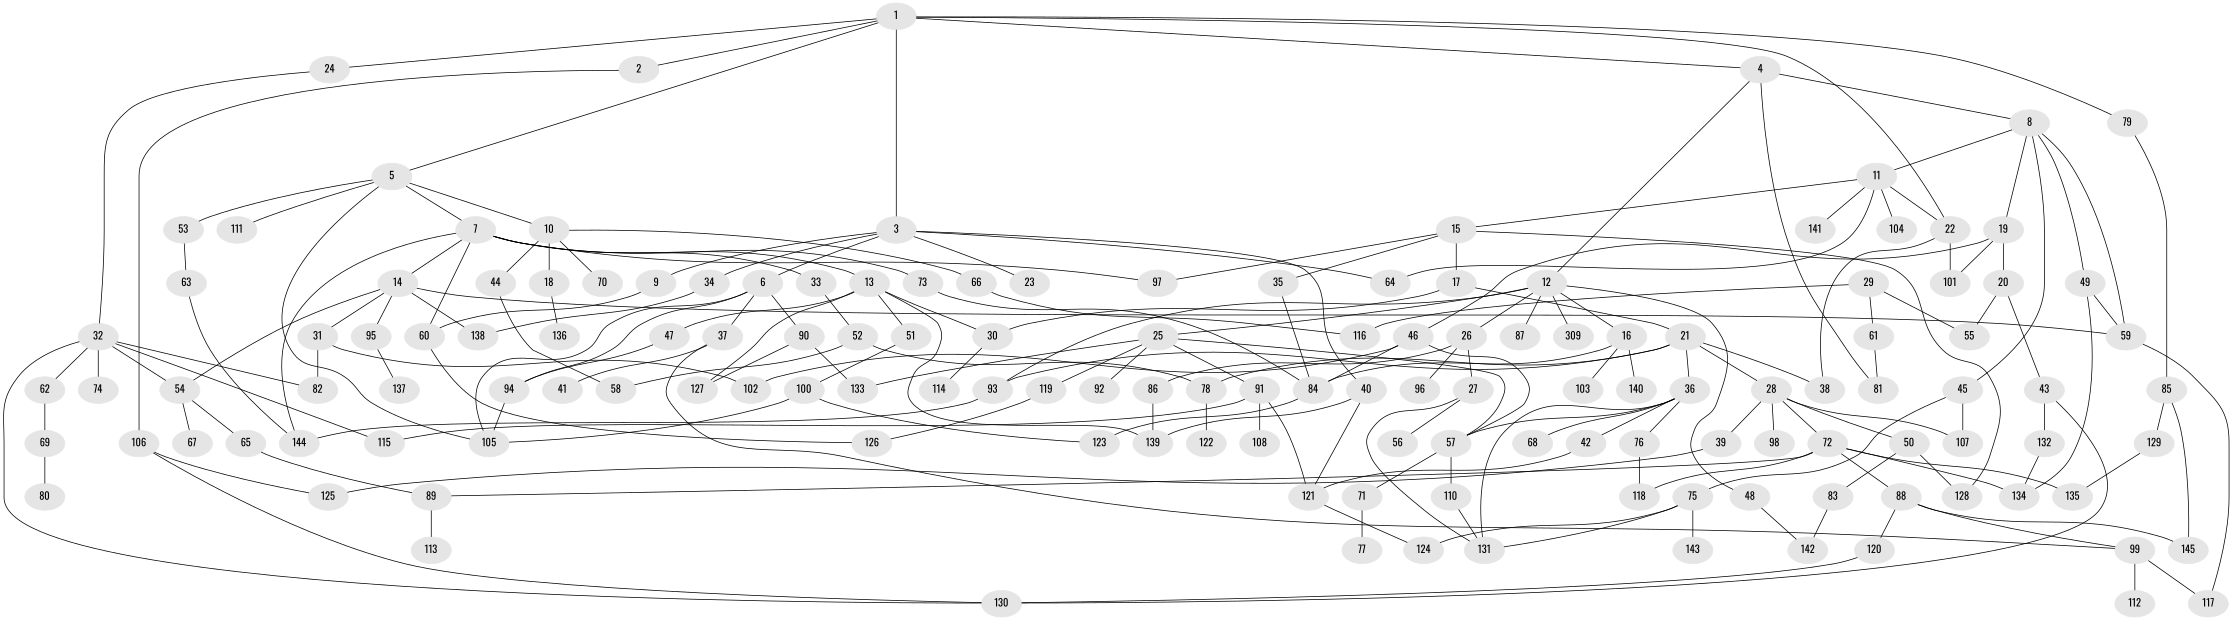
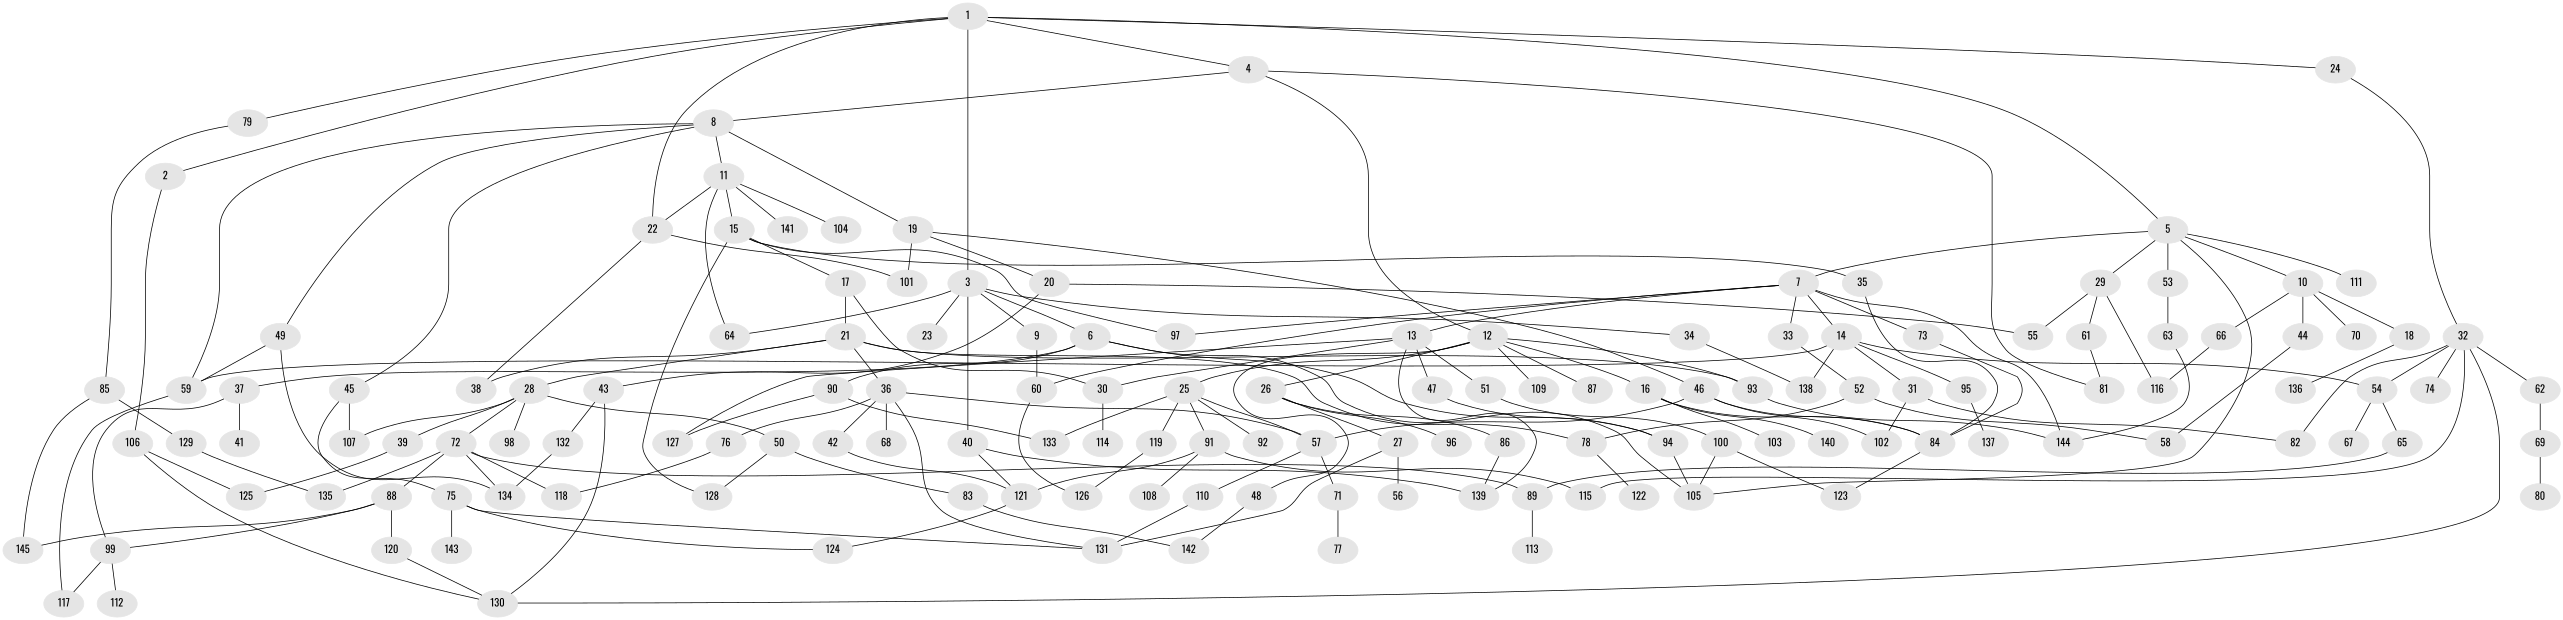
edge "5" -- "29": added
node "309": label "309" -> "109"
